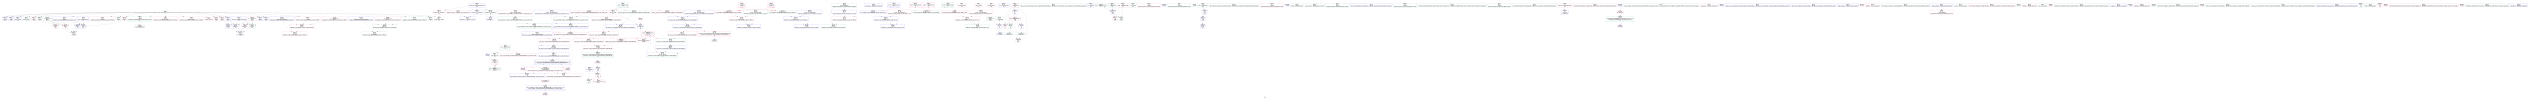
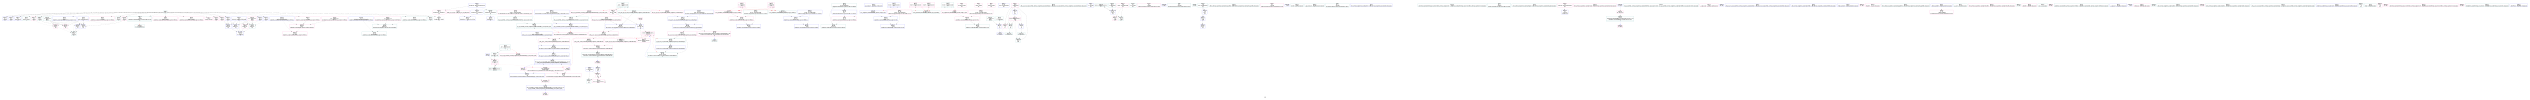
node "NodeID: 10": removed
